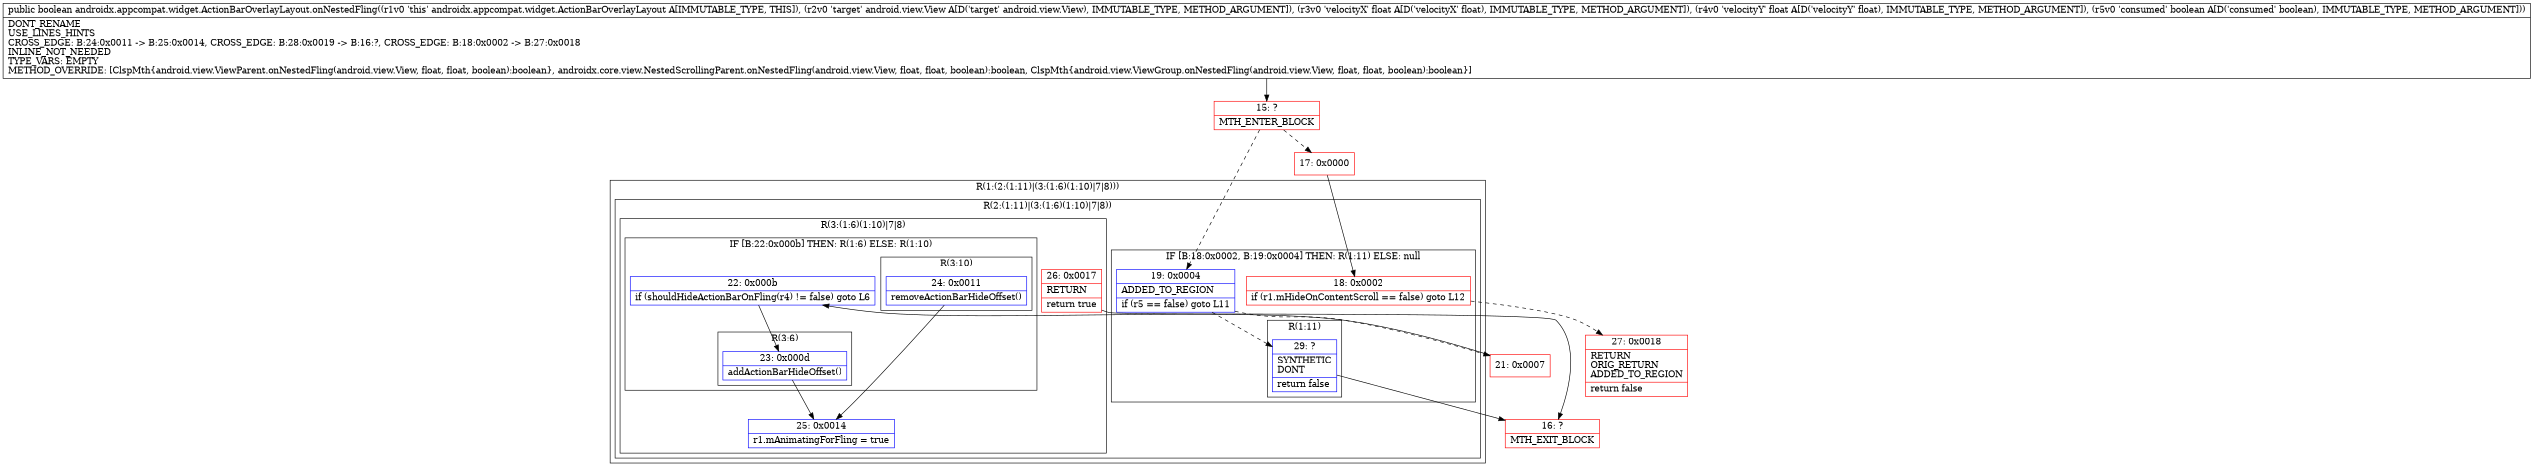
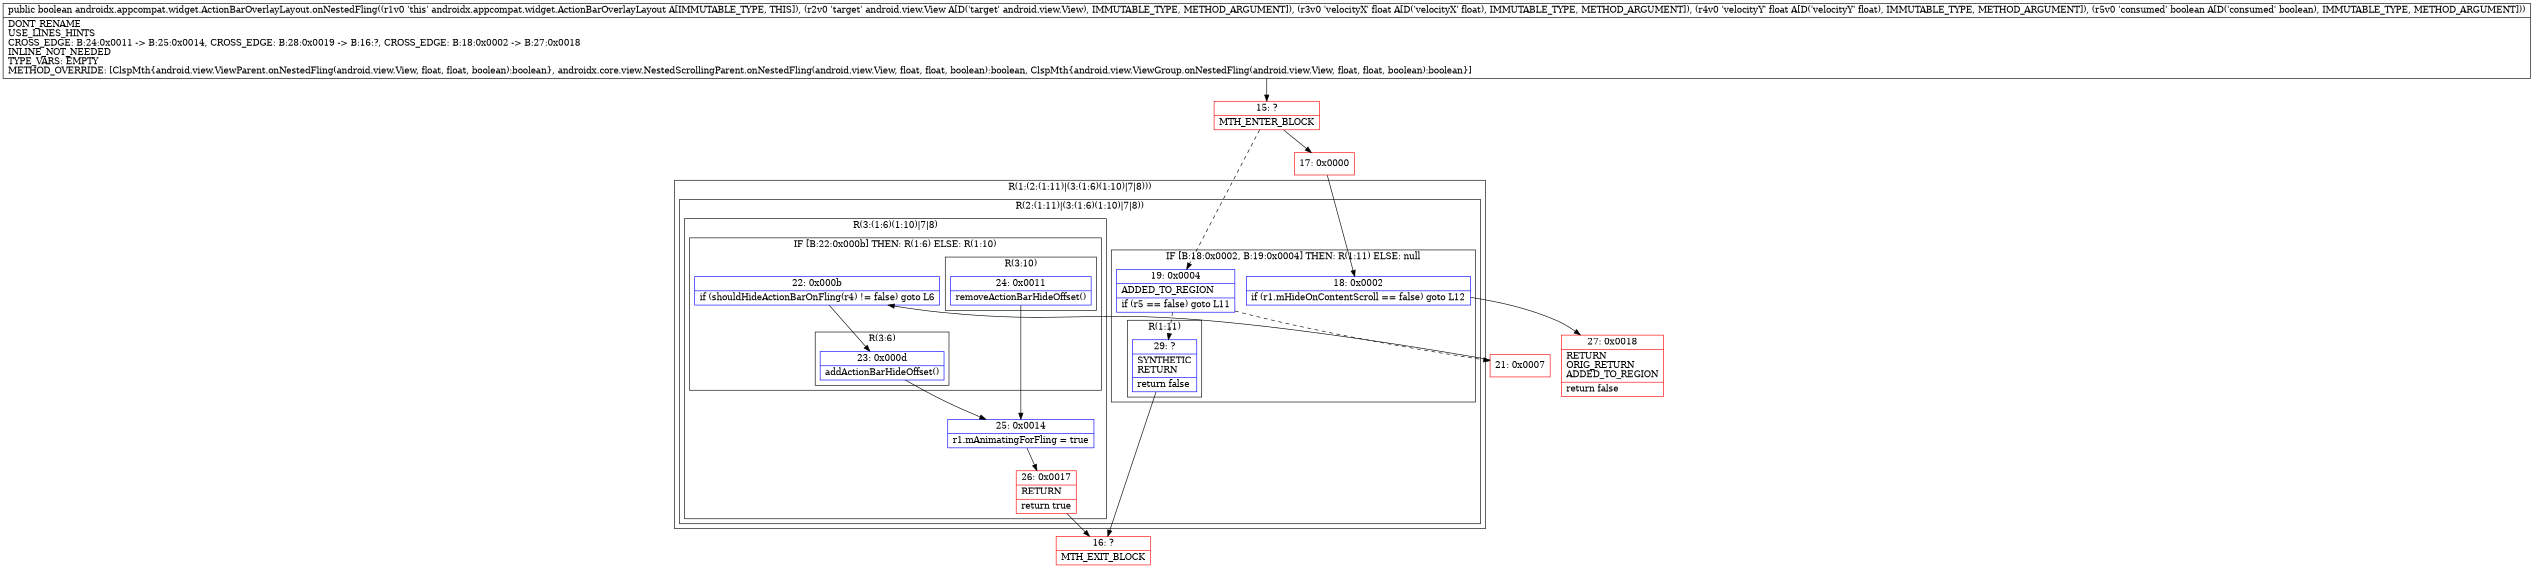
edge "15: ?" -> "17: 0x0000": style dashed -> solid
node "18: 0x0002": color red -> blue
edge "18: 0x0002" -> "27: 0x0018": style dashed -> solid
node "29: ?": text "DONT" -> "RETURN"
edge "25: 0x0014" -> "26: 0x0017": added
